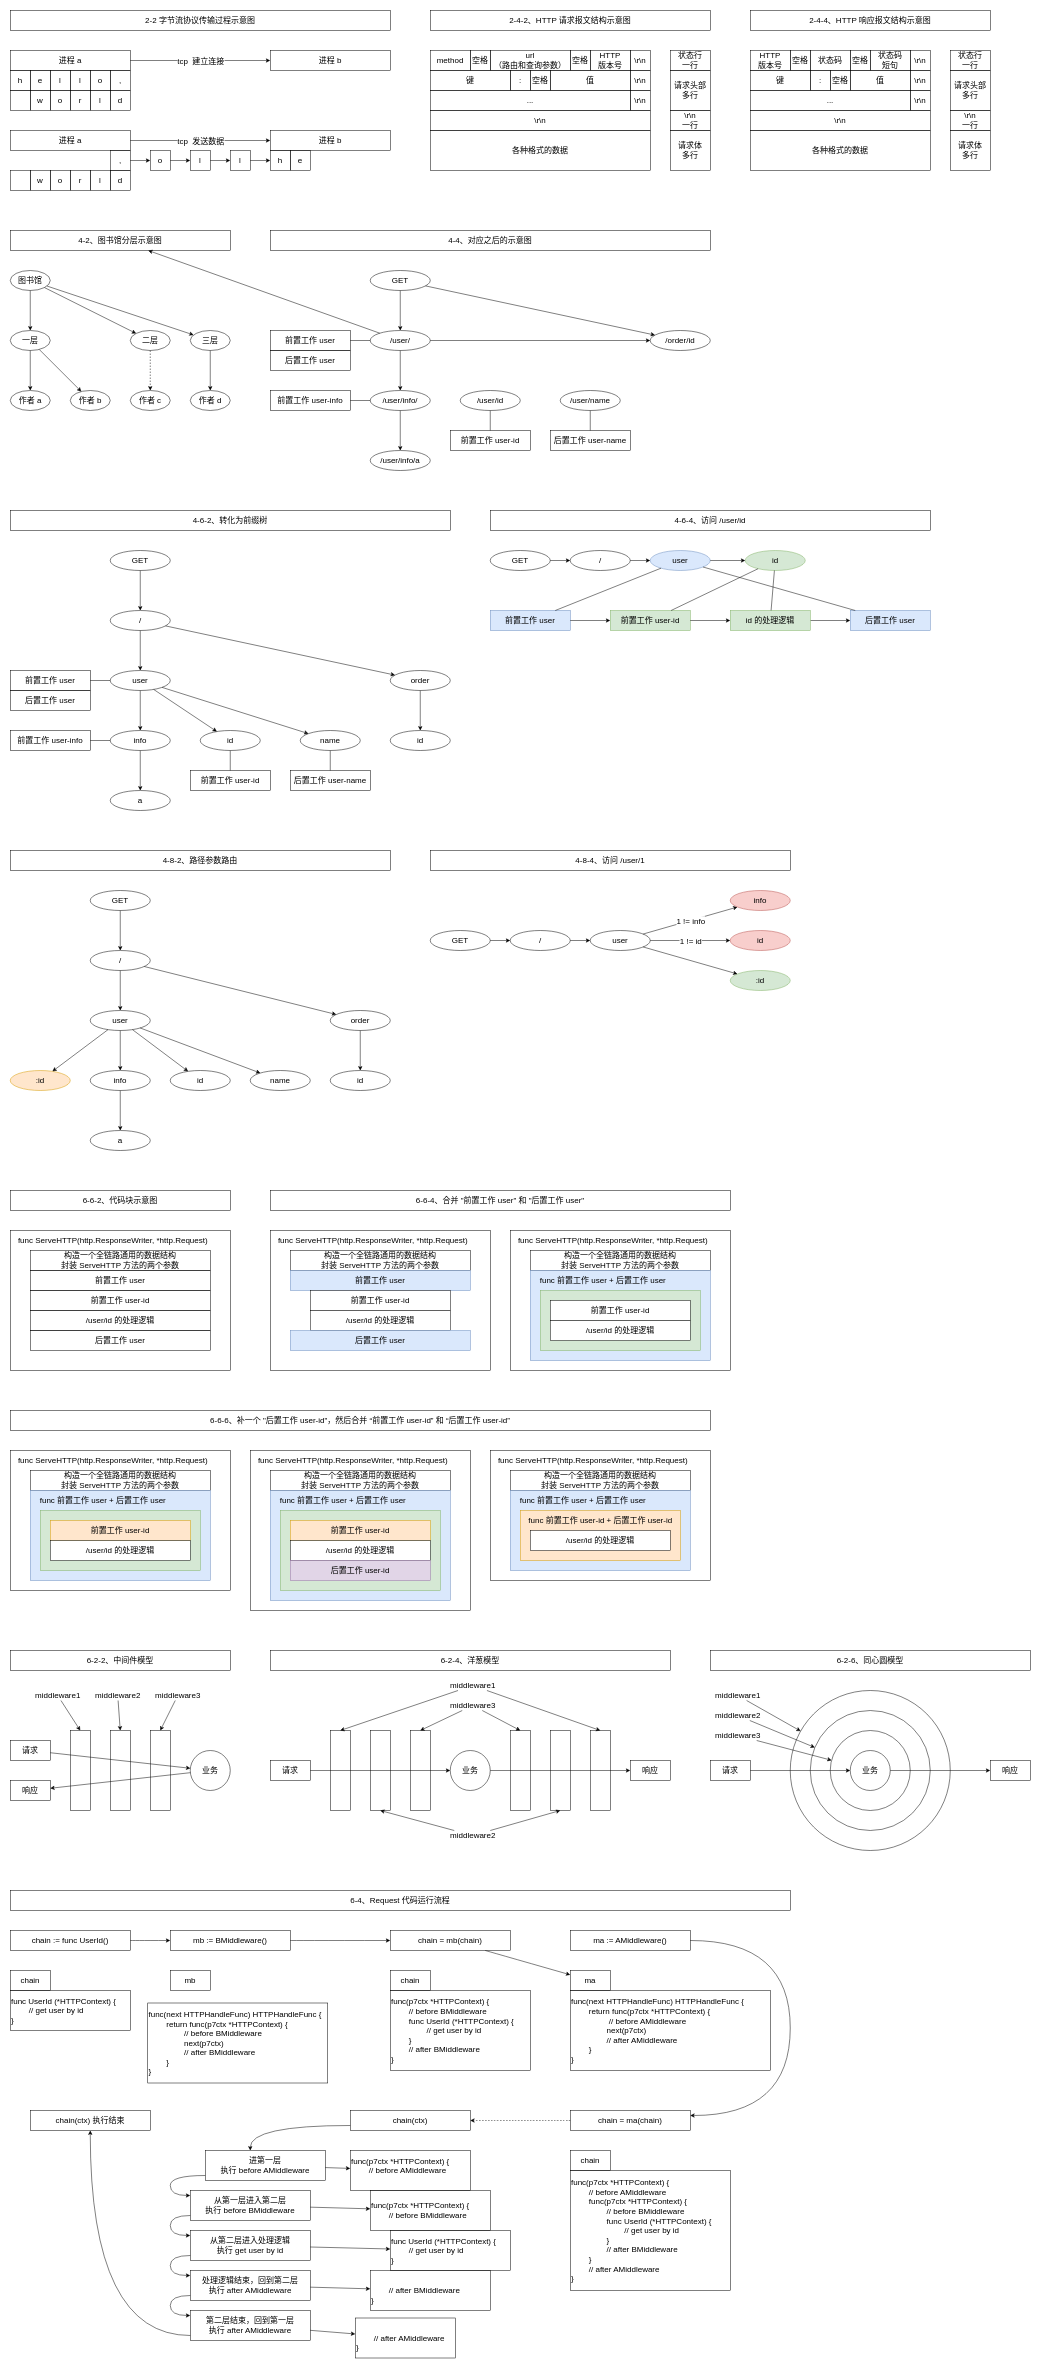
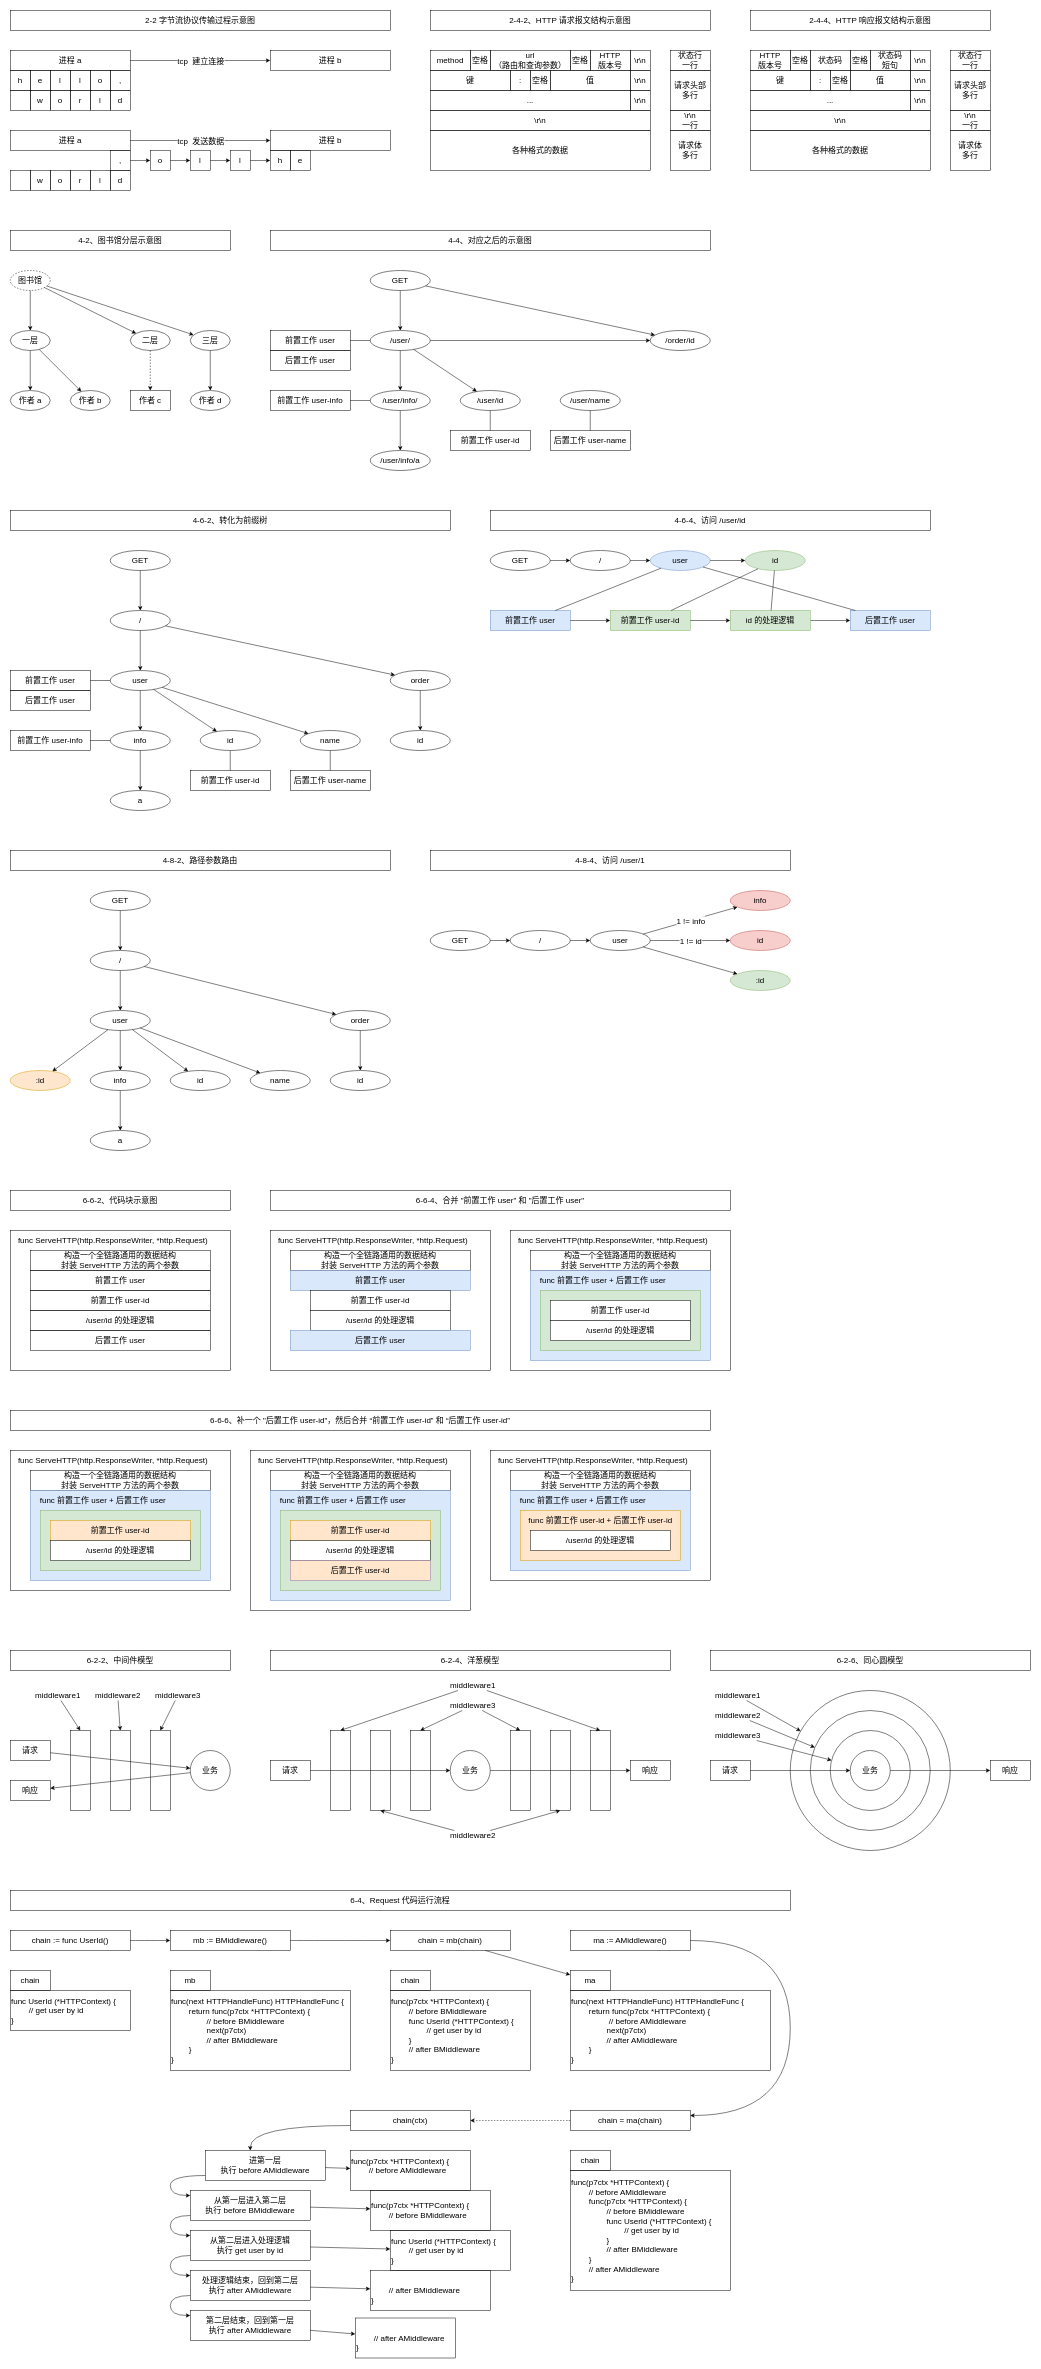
edge "/user/" -> "4-2、图书馆分层示意图": now "/user/" -> "/user/id"
node "图书馆": style solid -> dashed
node "作者 c": shape ellipse -> rectangle
node "后置工作 user-id": fillcolor #e1d5e7 -> #ffe6cc
node "func(next HTTPHandleFunc) HTTPHandleFunc { return func(p7ctx *HTTPContext) { // before BMiddleware next(p7ctx) // after BMiddleware } }": moved (238, 2043) -> (260, 2030)
node "chain(ctx) 执行结束": removed
edge "第二层结束，回到第一层 执行 after AMiddleware" -> "chain(ctx) 执行结束": removed
